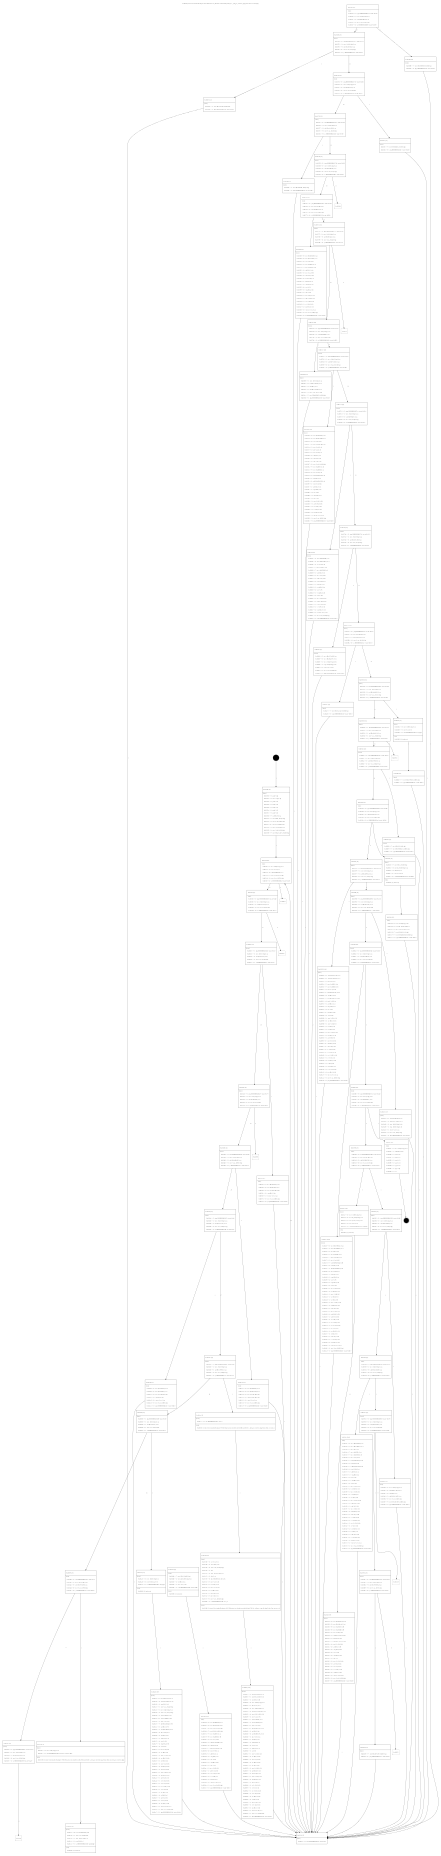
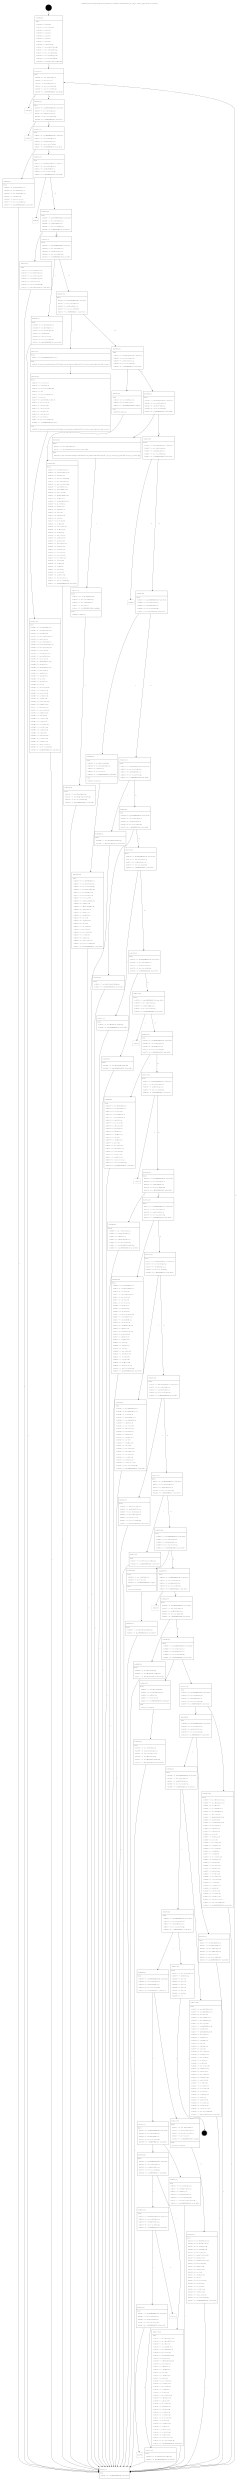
node "0x4016cb [25]": added
node "0x401e23 [25]": added
